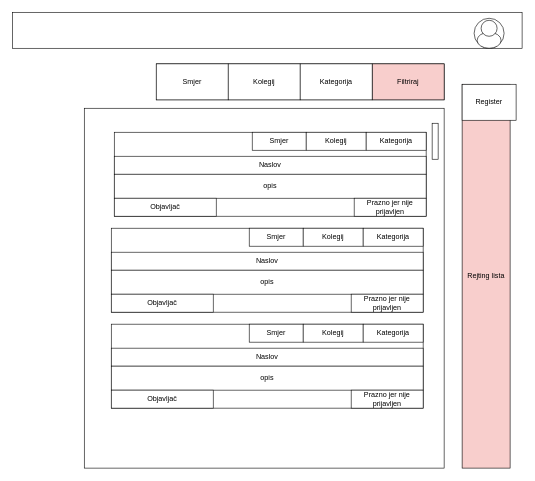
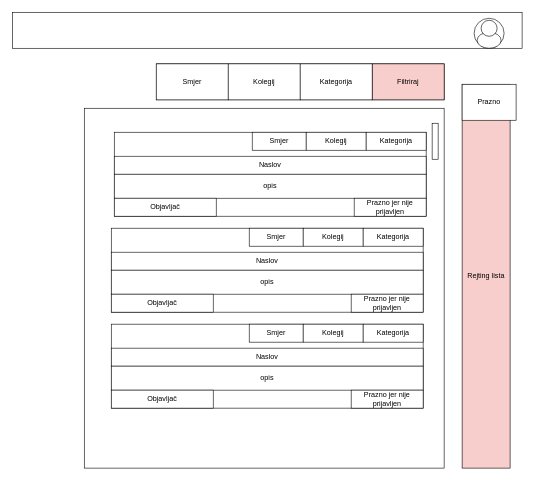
node "Register": label "Register" -> "Prazno"
